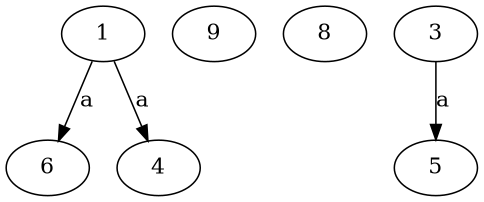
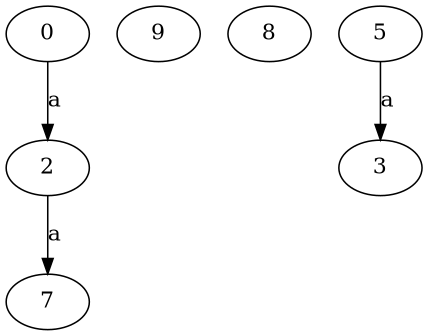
node "1": label "1" -> "0"
edge "3" -> "5": reversed
node "6": label "6" -> "2"
node "4": removed
node "7": added
